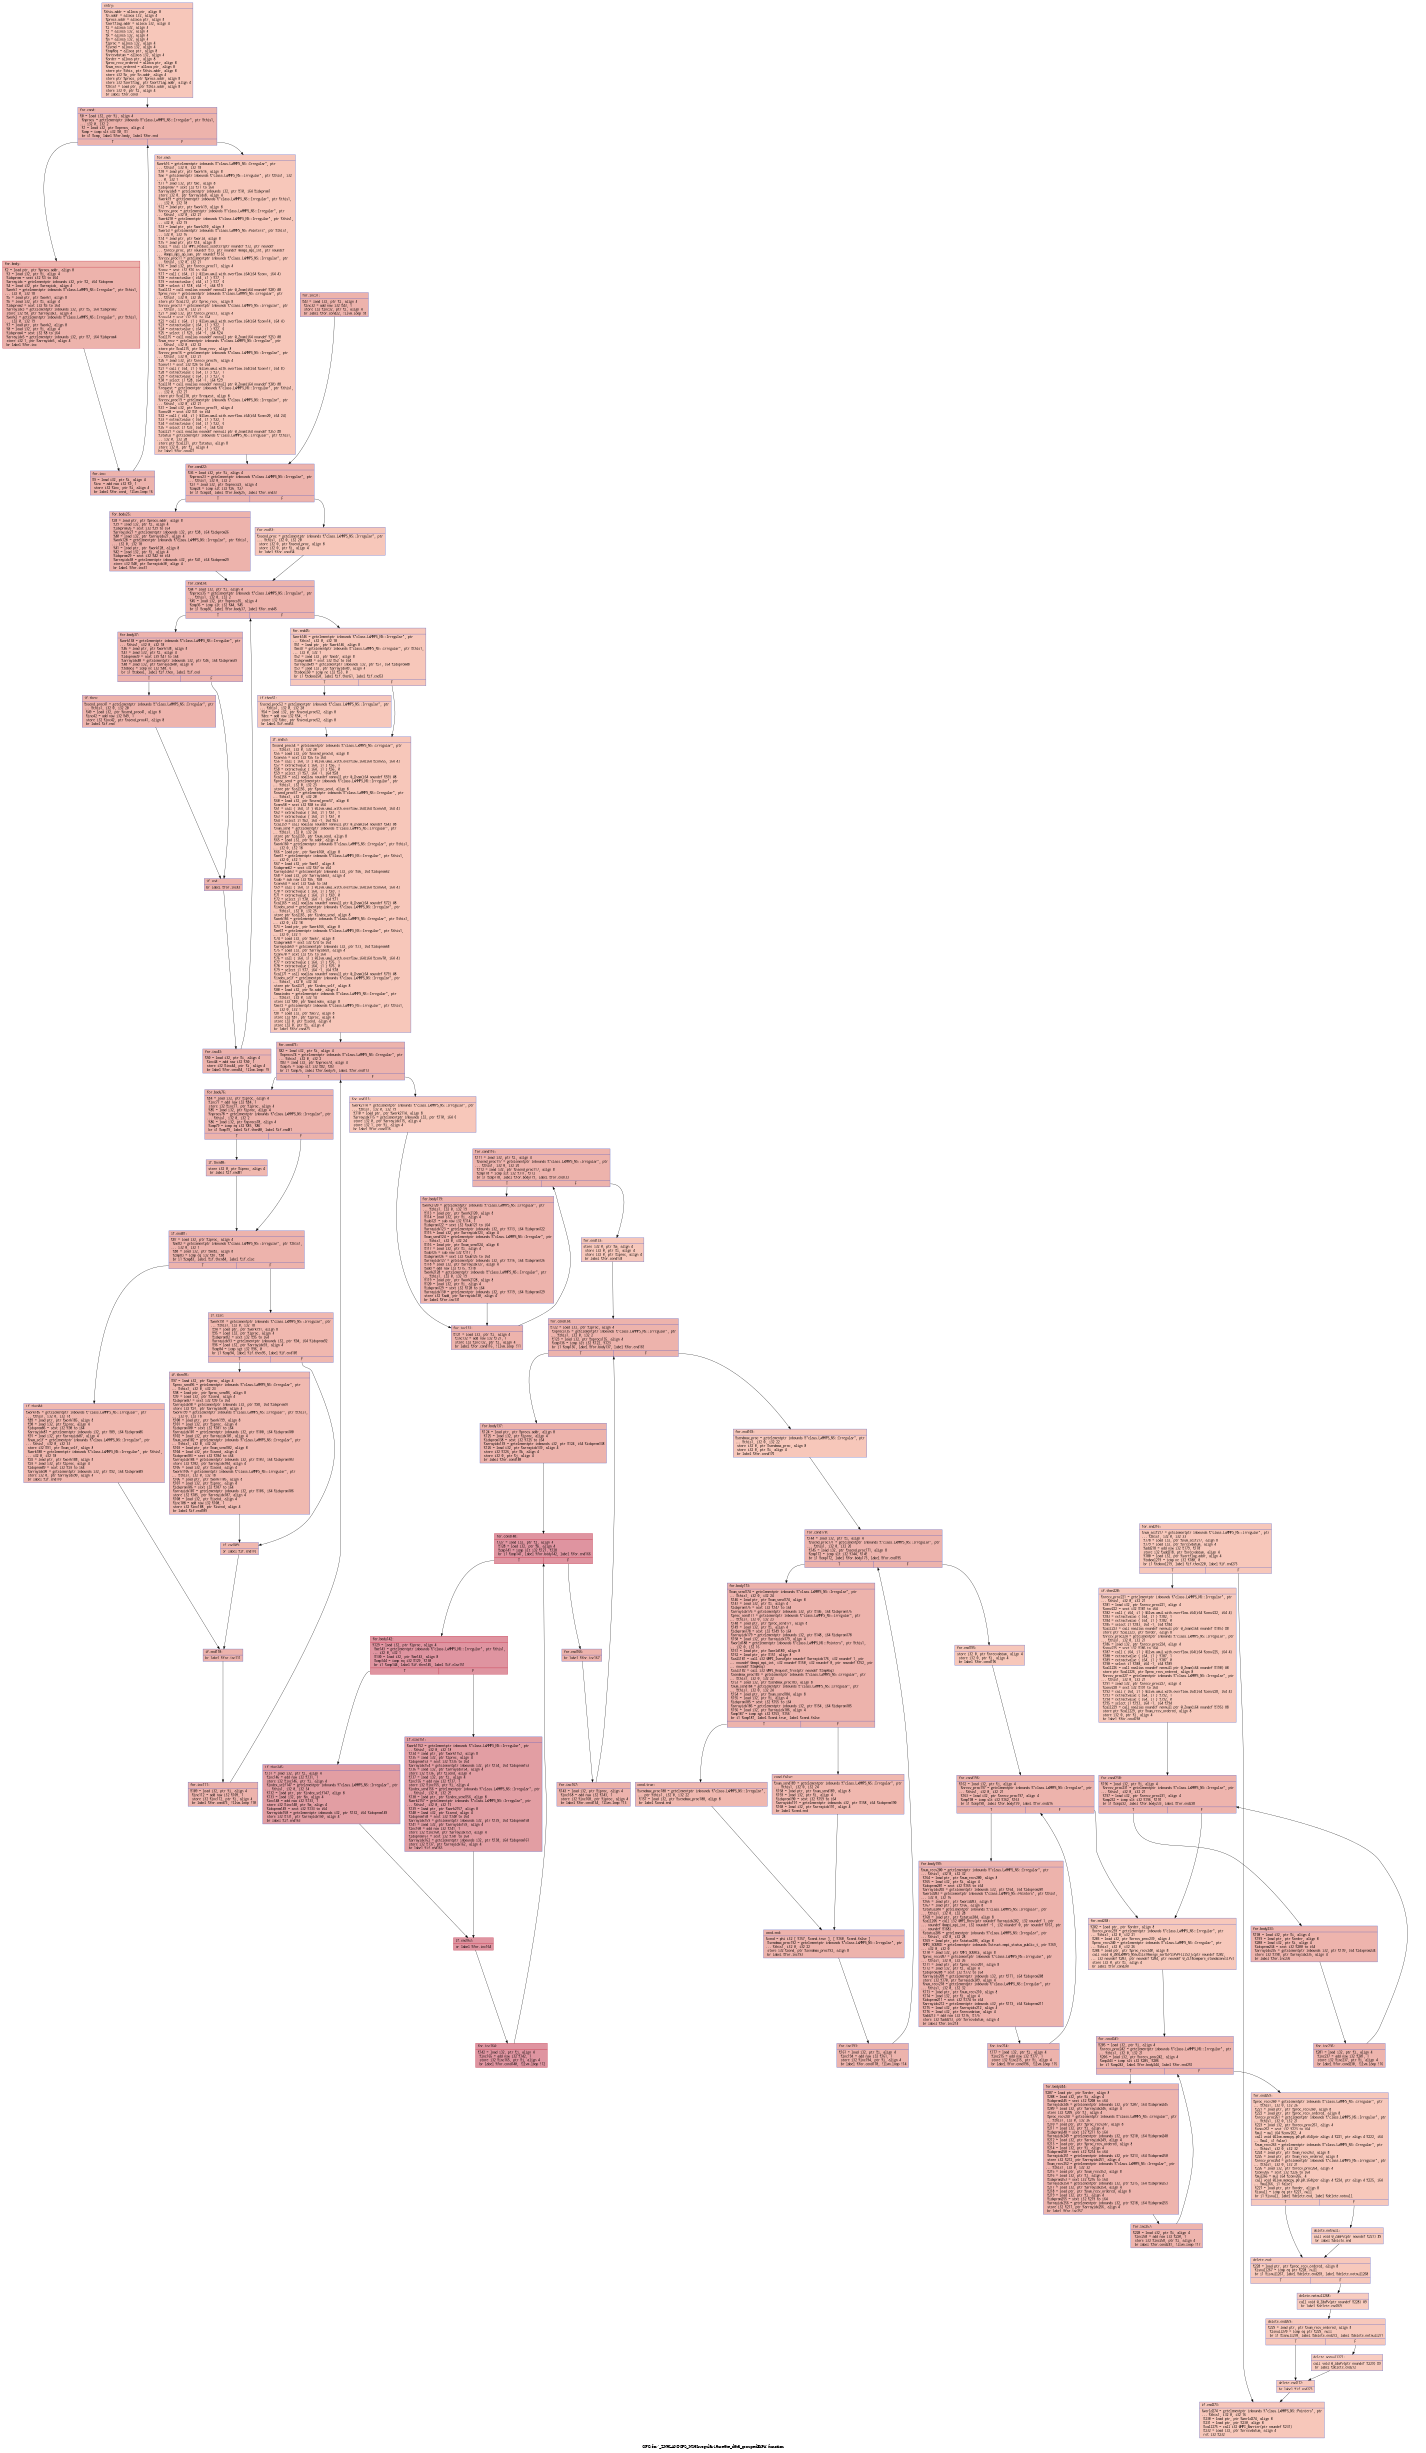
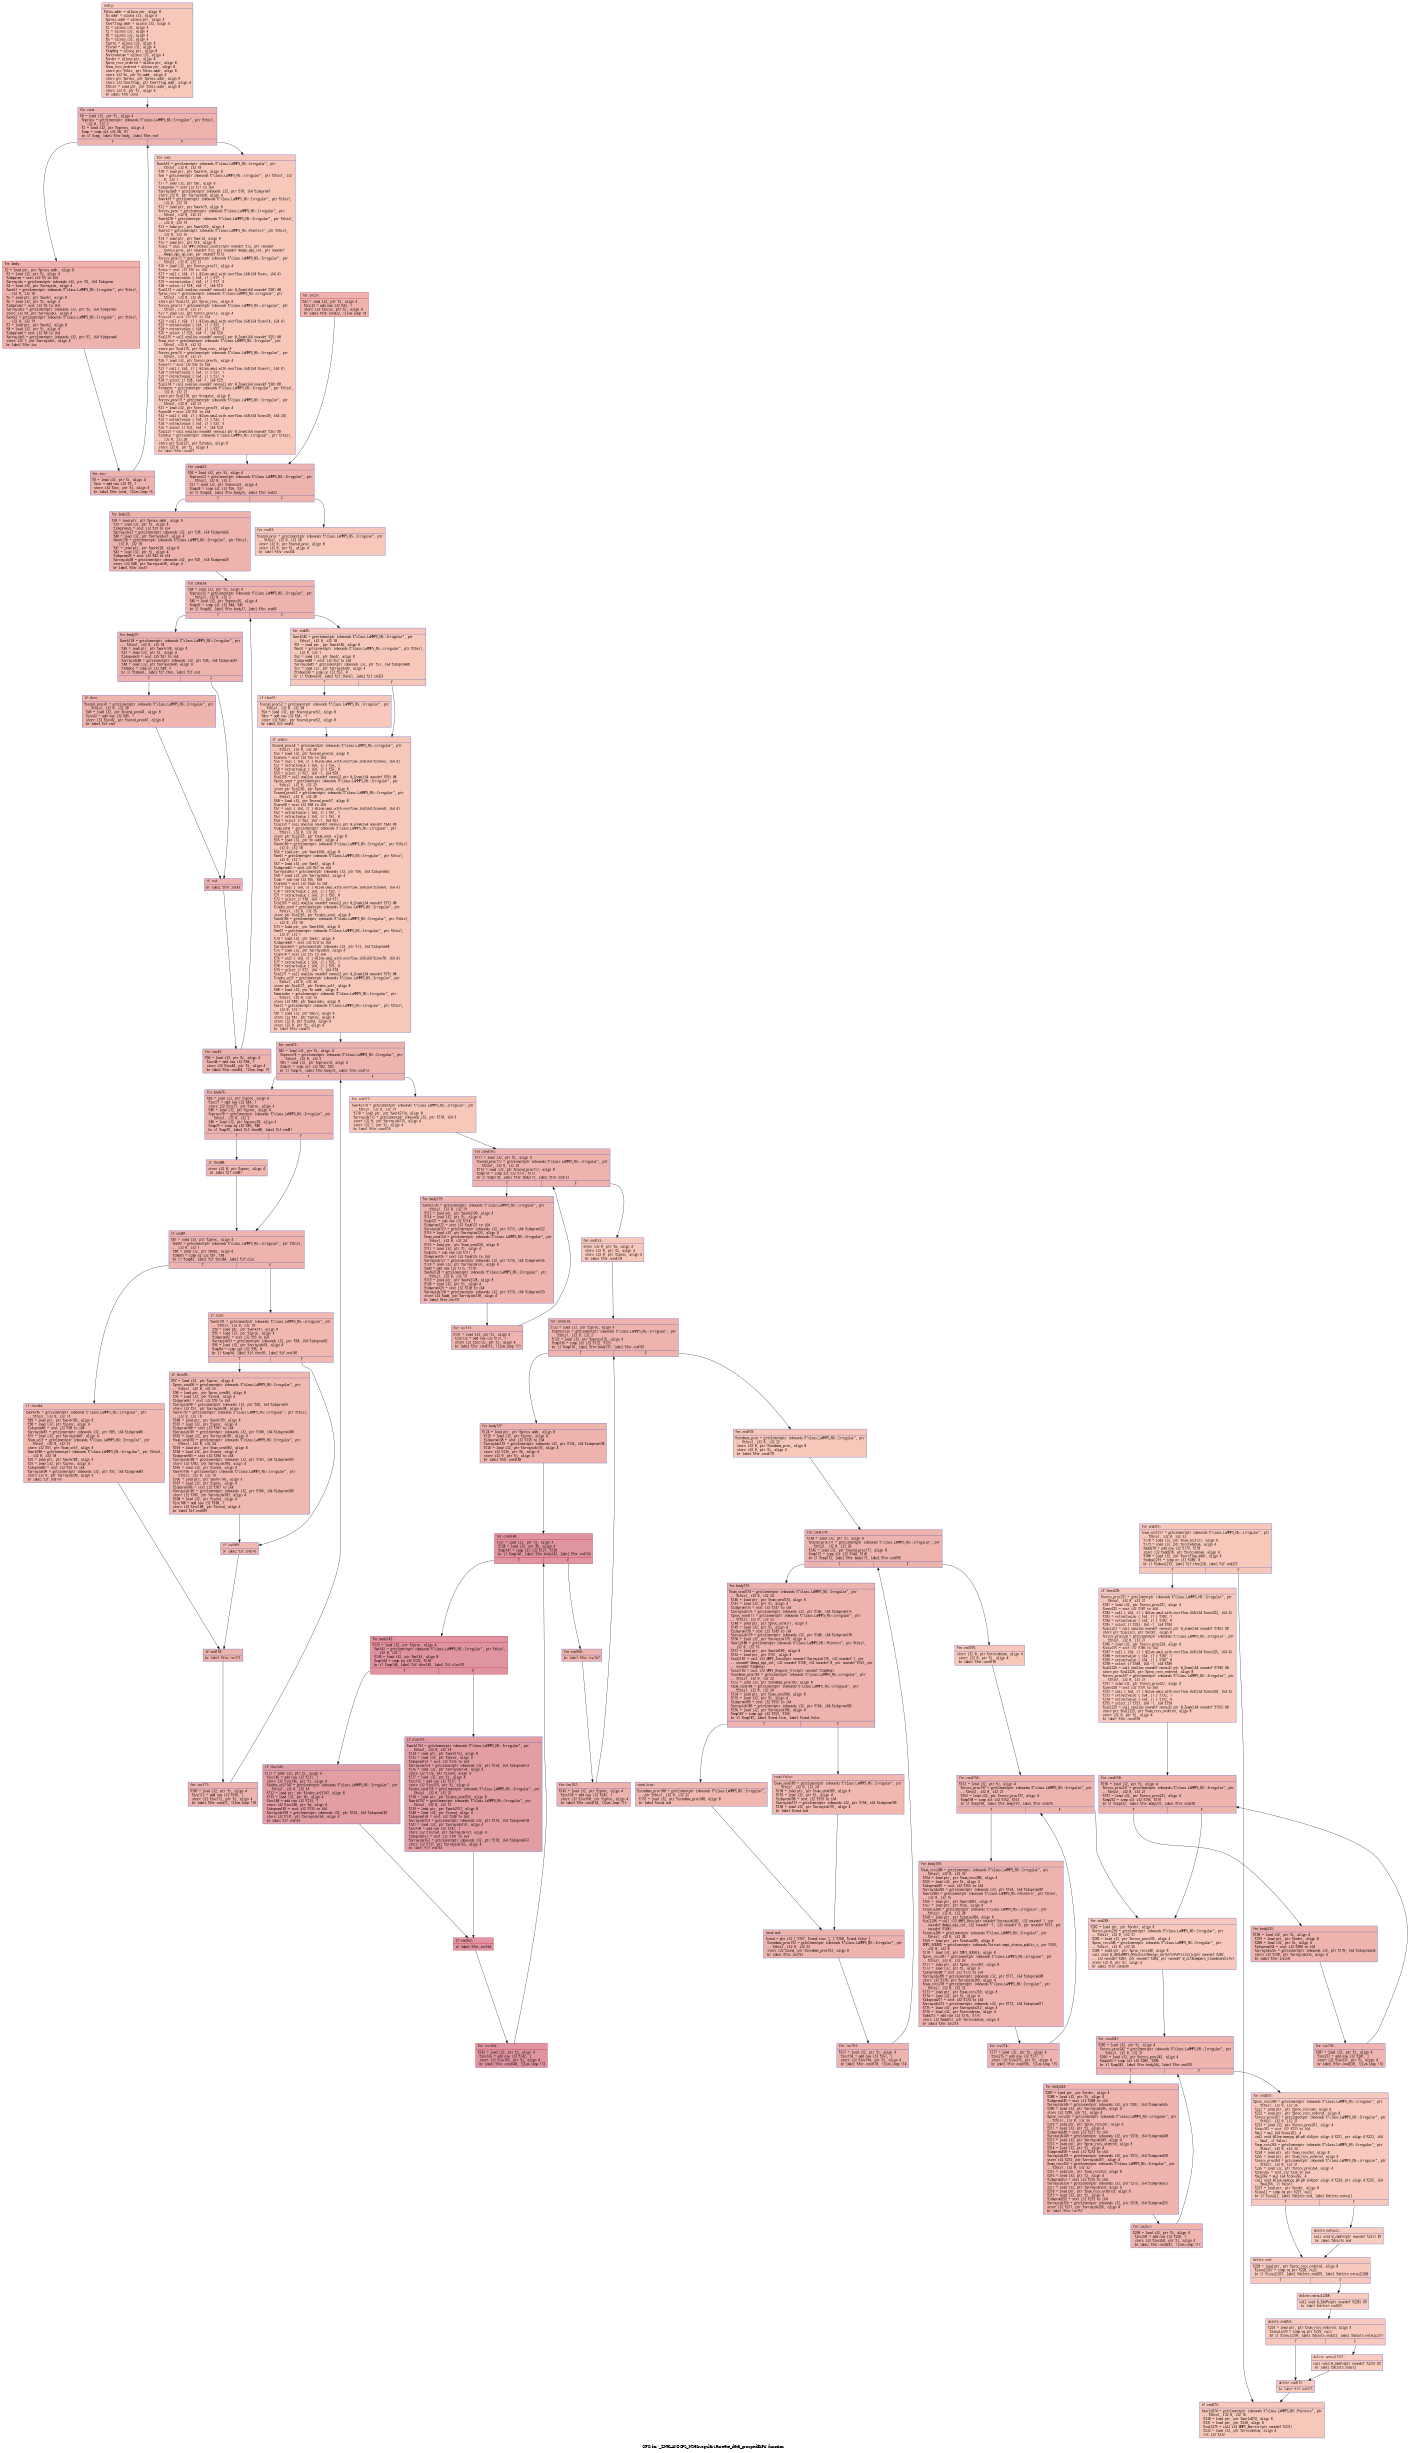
node "for.inc31:": color #3d50c3ff -> #b70d28ff
edge "for.end33:" -> "for.cond34:": removed
edge "for.end113:" -> "for.inc131:": now "for.end113:" -> "for.cond116:"
